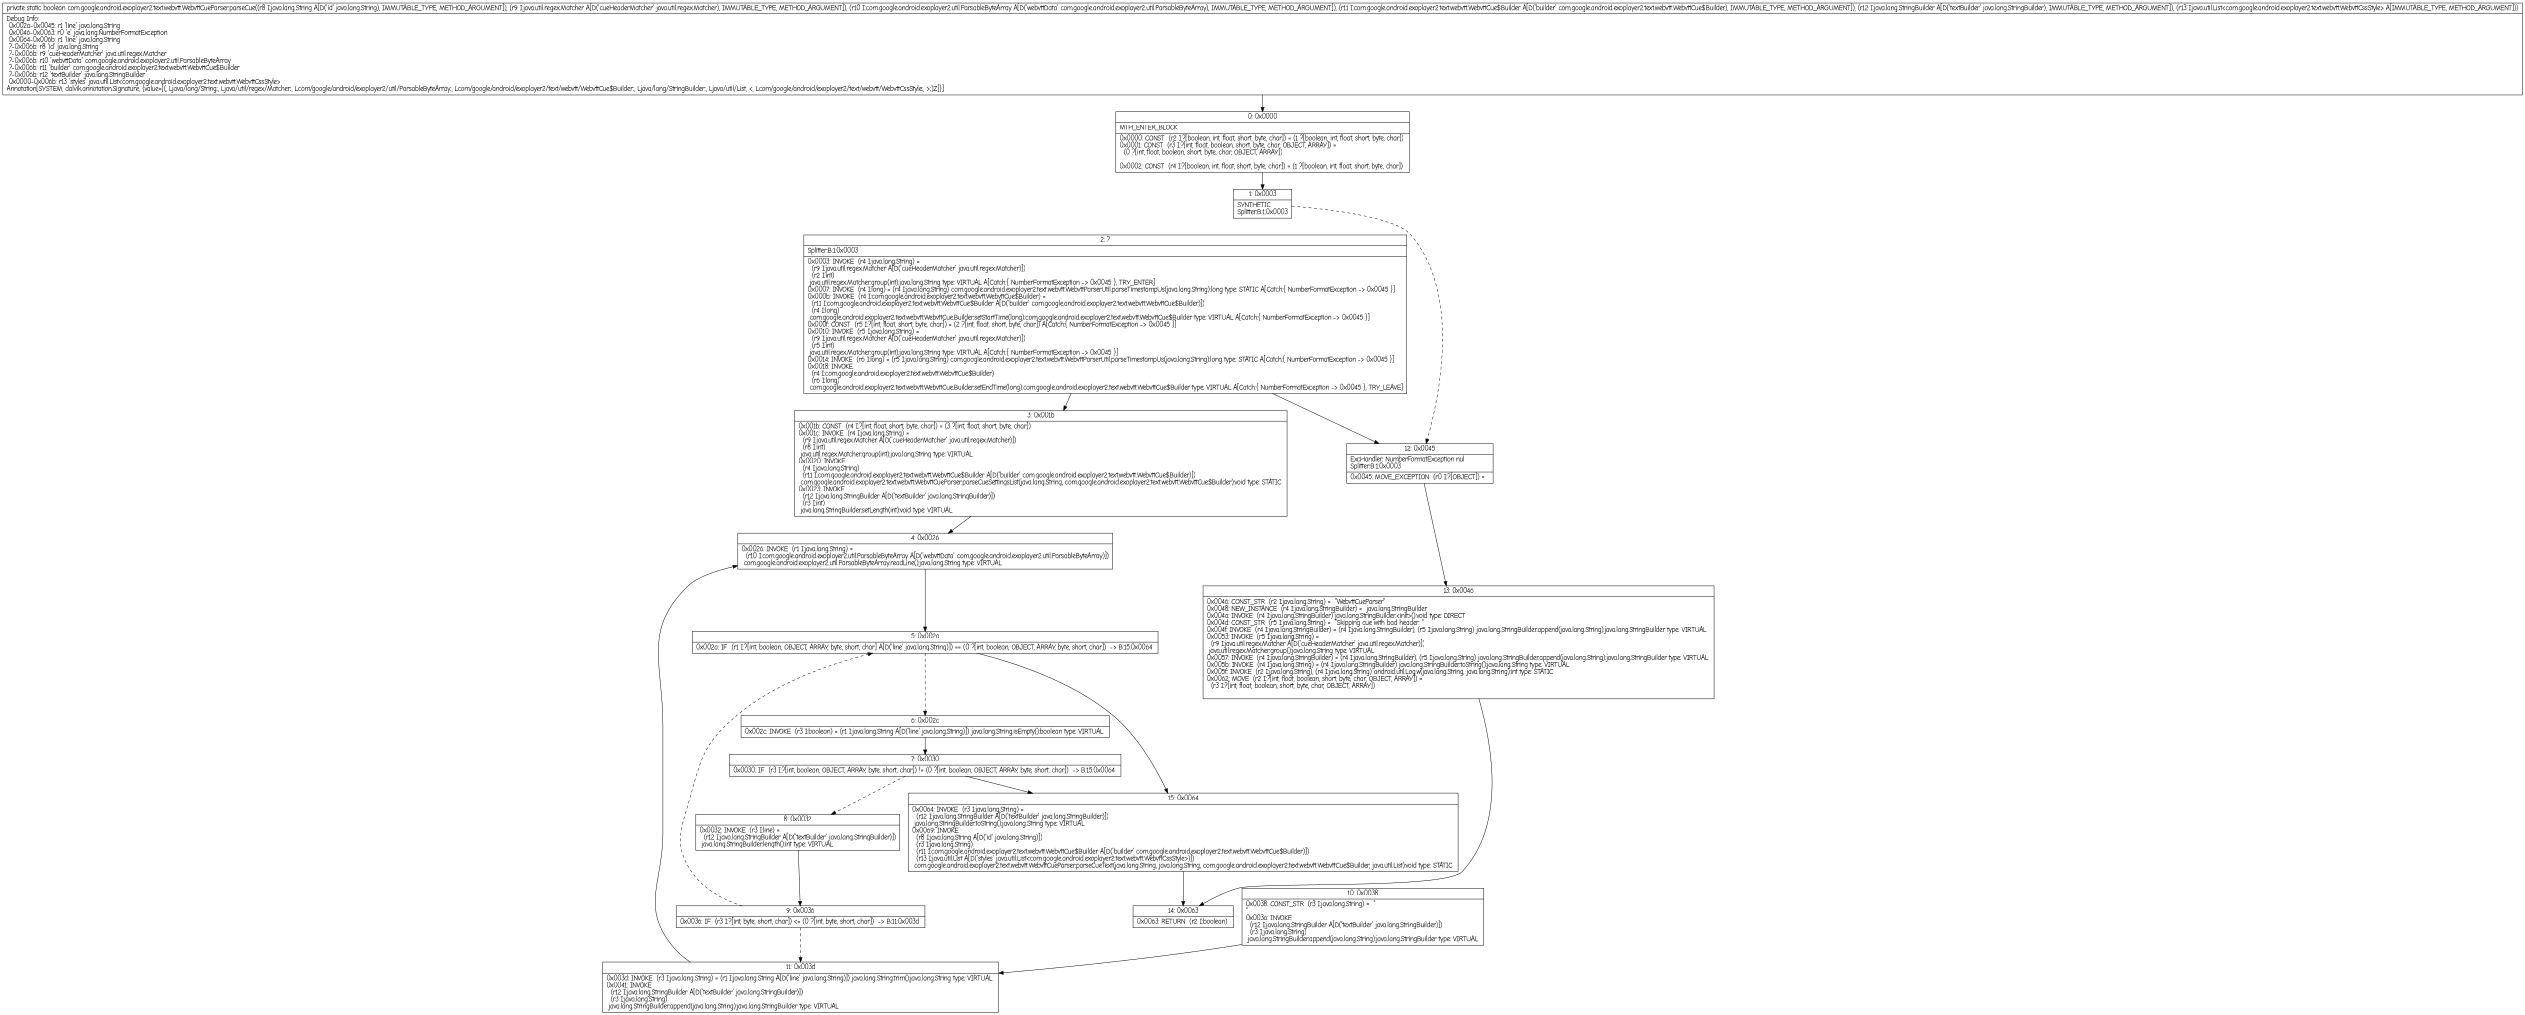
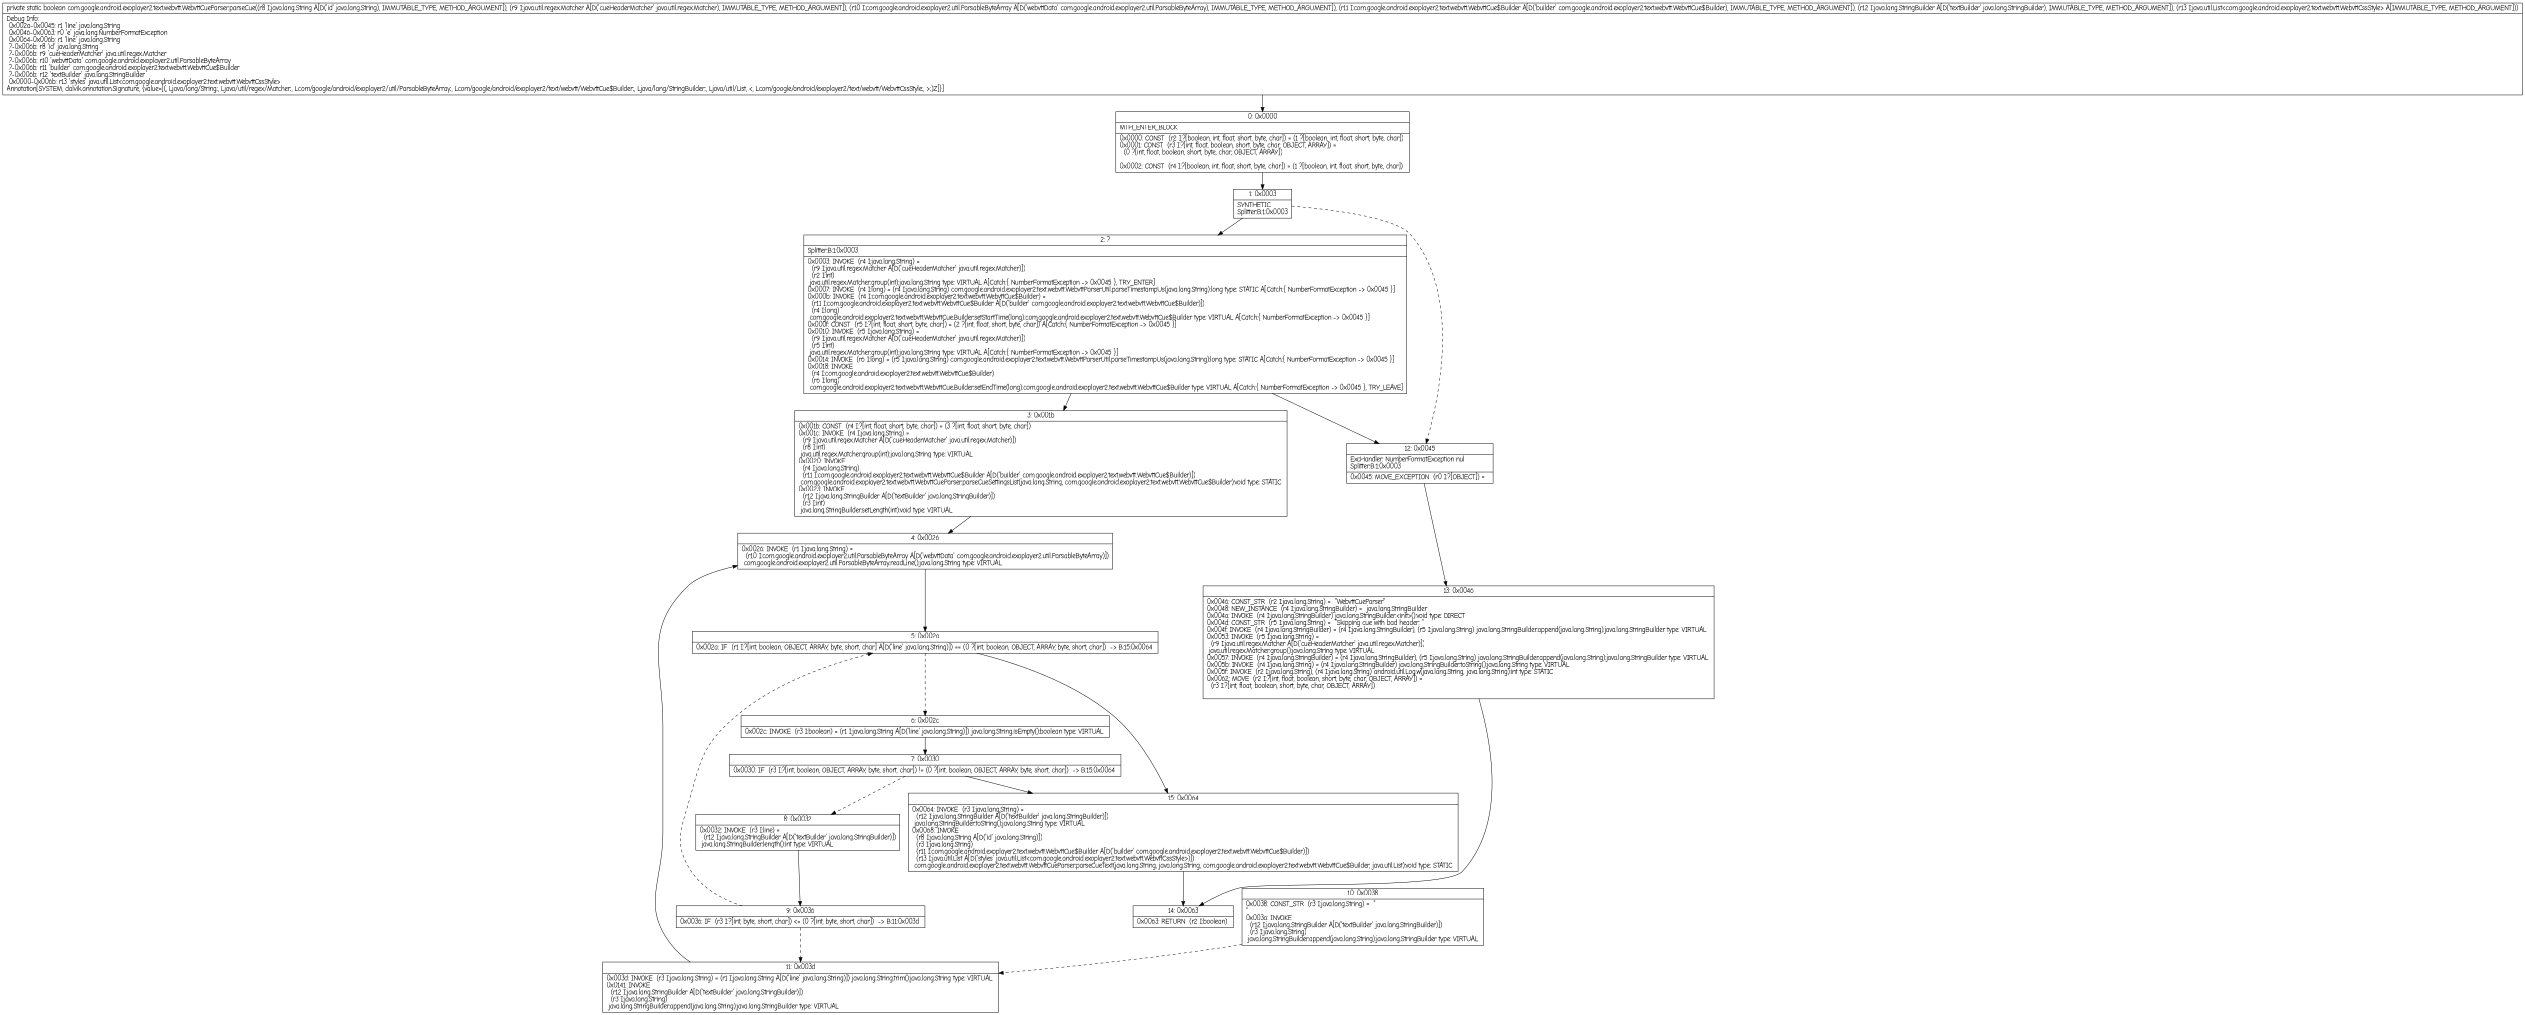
edge "1: 0x0003" -> "2: ?": added
node "15: 0x0064": text "0x0069: INVOKE" -> "0x0068: INVOKE"
edge "10: 0x0038" -> "11: 0x003d": style solid -> dashed
node "11: 0x003d": text "0x0041: INVOKE" -> "0x0141: INVOKE"
